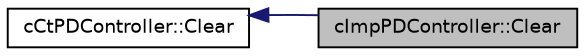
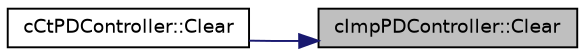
edge "cImpPDController::Clear" -> "cCtPDController::Clear": reversed
